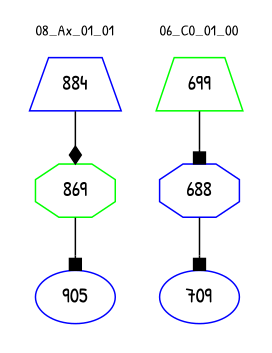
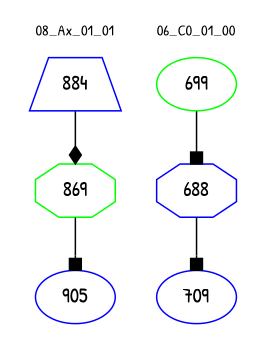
node "699": shape trapezium -> ellipse
